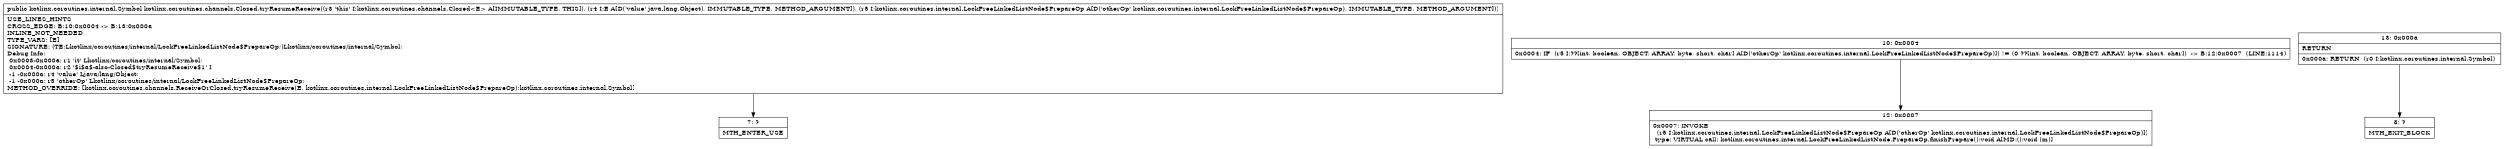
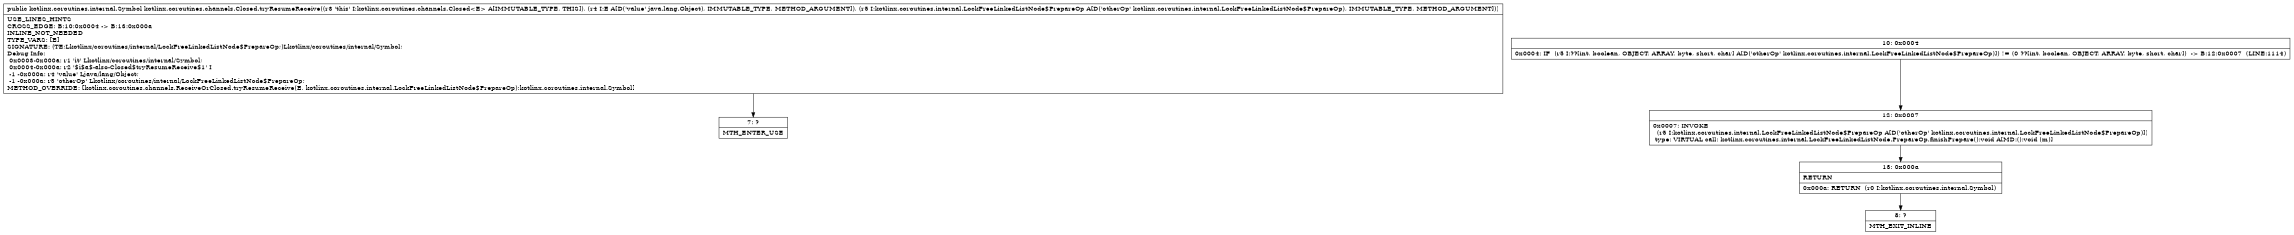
node "8: ?": text "MTH_EXIT_BLOCK" -> "MTH_EXIT_INLINE"
edge "12: 0x0007" -> "13: 0x000a": added
